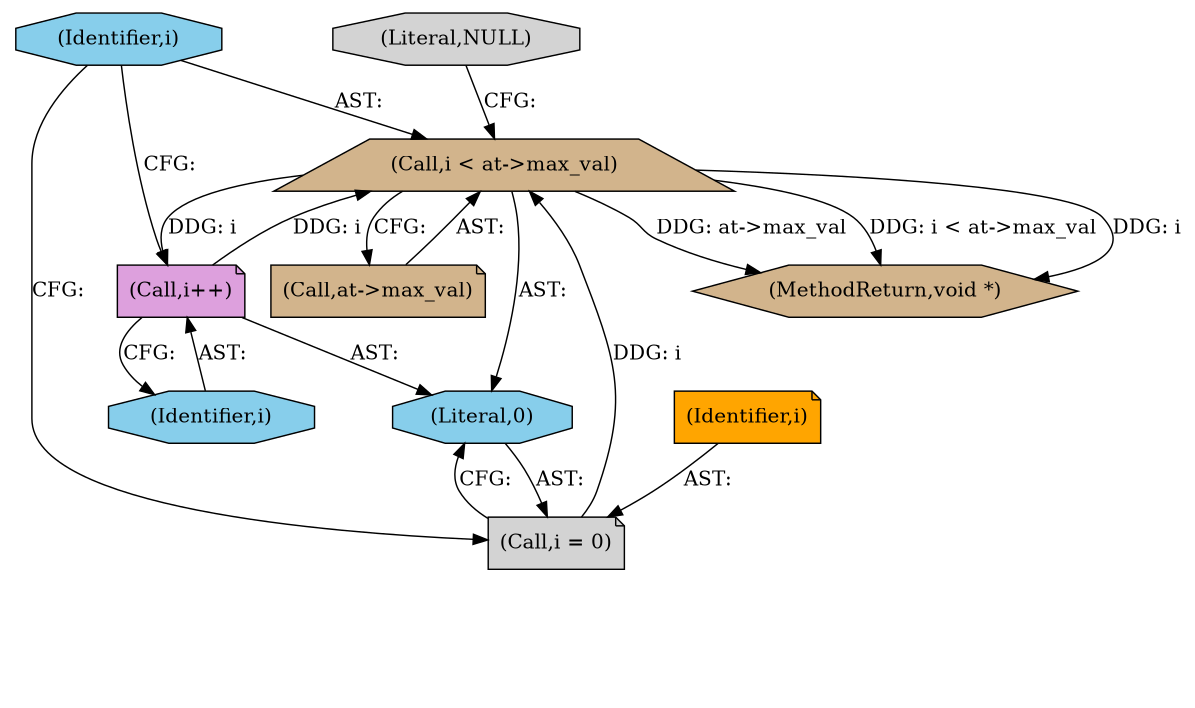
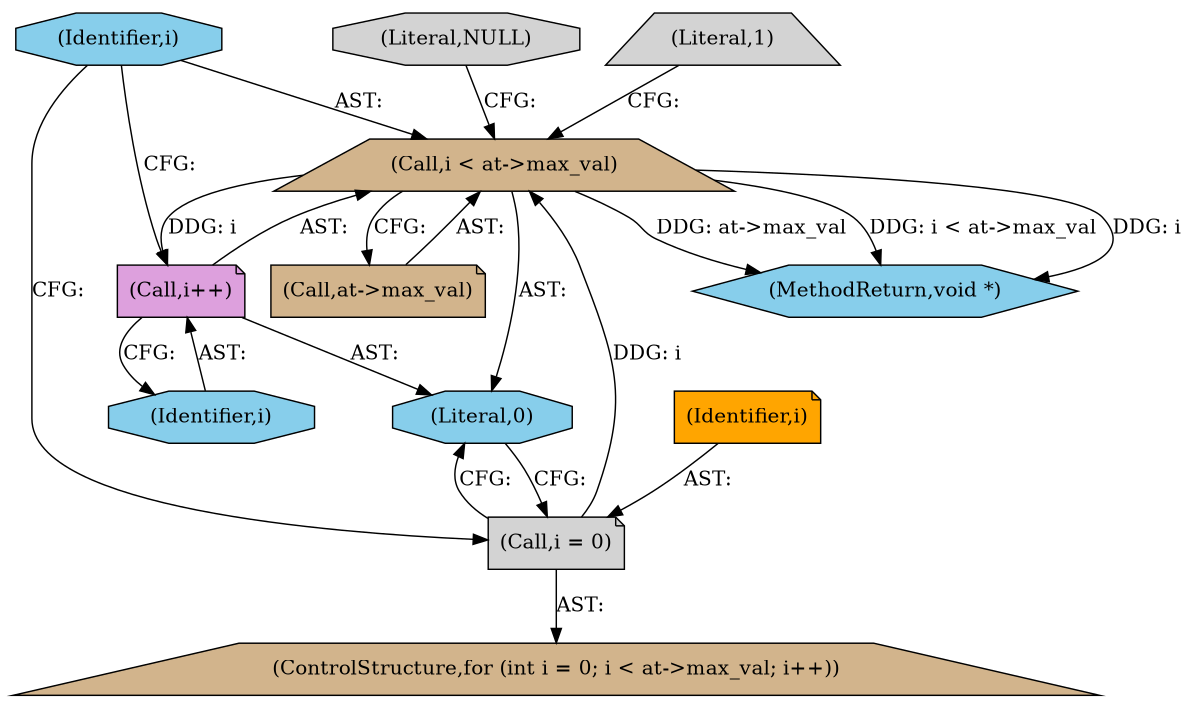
node "(Literal,1)": added
edge "(Call,i++)" -> "(Call,i < at->max_val)": label "DDG: i" -> "AST: "
node "(MethodReturn,void *)": fillcolor tan -> skyblue
edge "(Literal,0)" -> "(Call,i = 0)": label "AST: " -> "CFG: "
node "(ControlStructure,for (int i = 0; i < at->max_val; i++))": added
